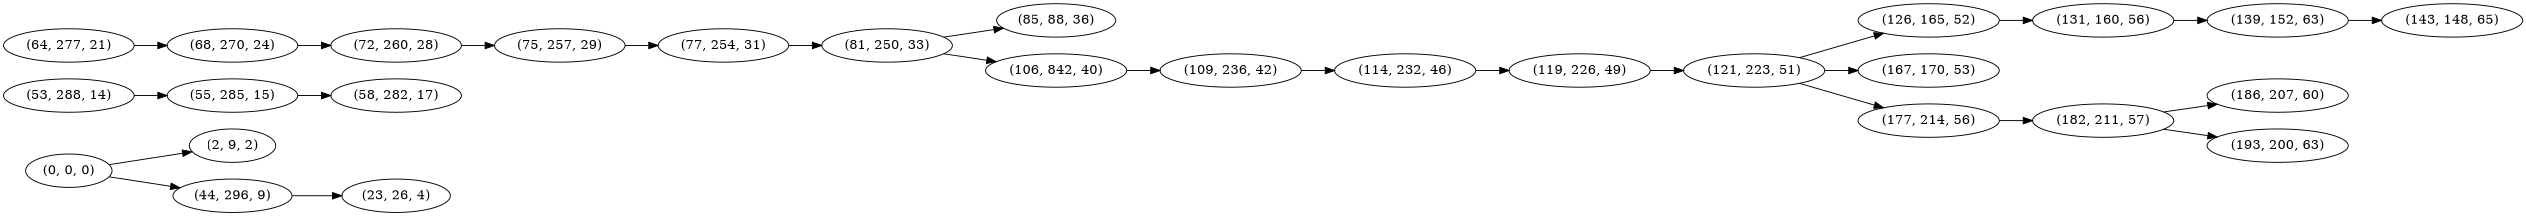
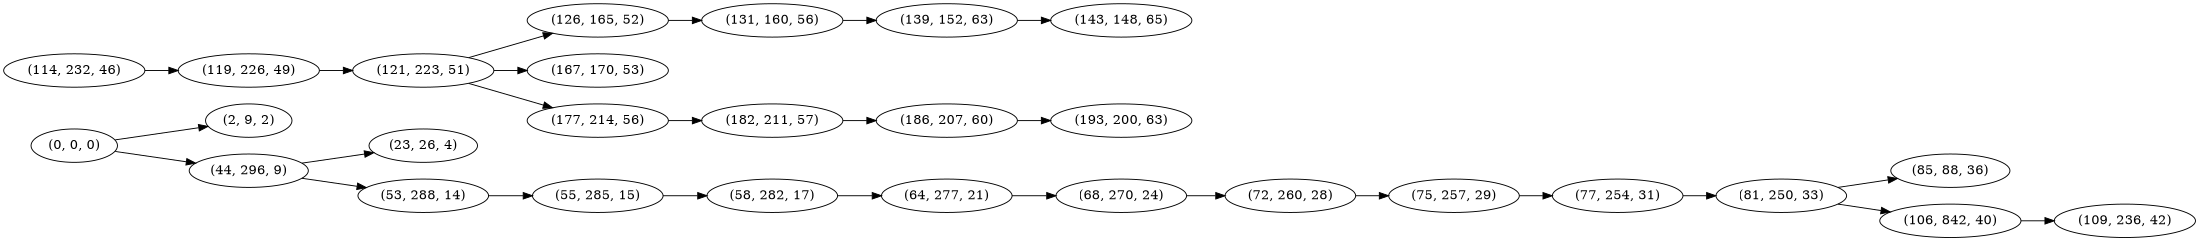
edge "(109, 236, 42)" -> "(114, 232, 46)": removed
edge "(182, 211, 57)" -> "(193, 200, 63)": now "(186, 207, 60)" -> "(193, 200, 63)"
edge "(44, 296, 9)" -> "(53, 288, 14)": added
edge "(58, 282, 17)" -> "(64, 277, 21)": added
